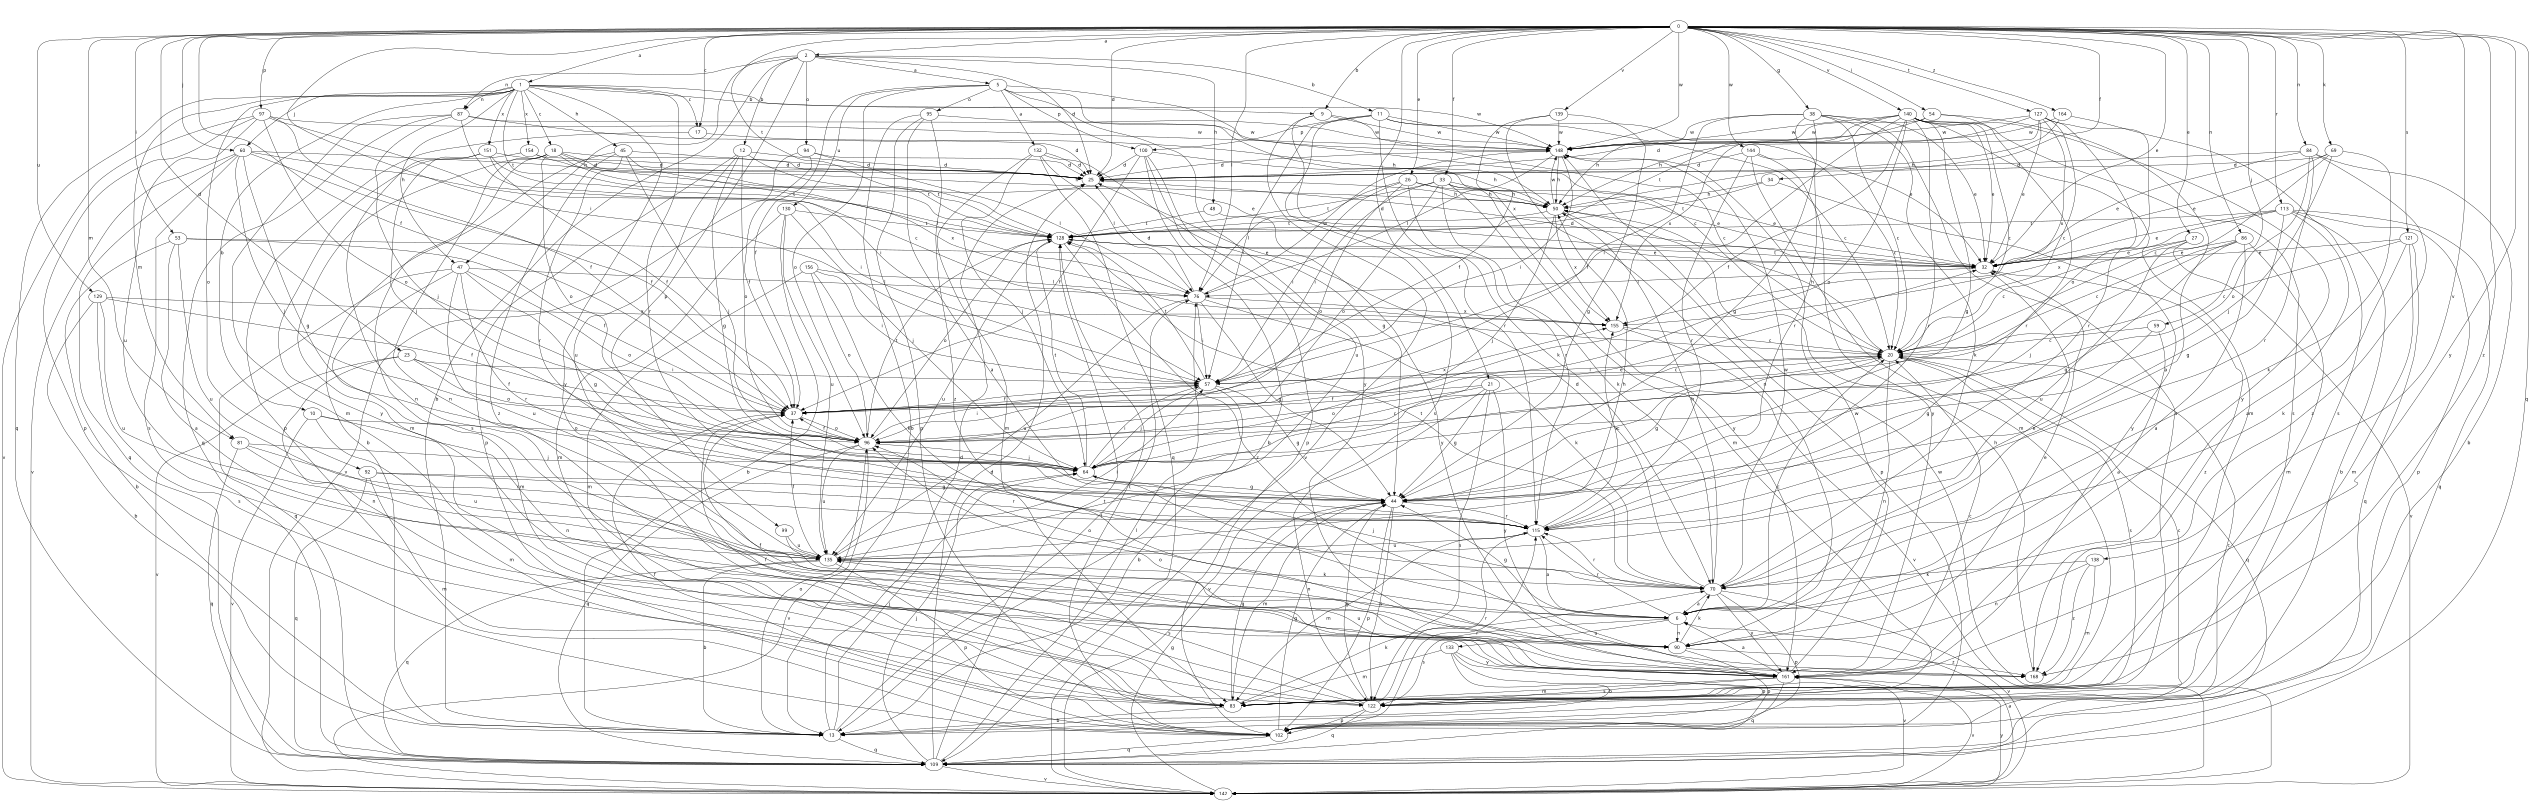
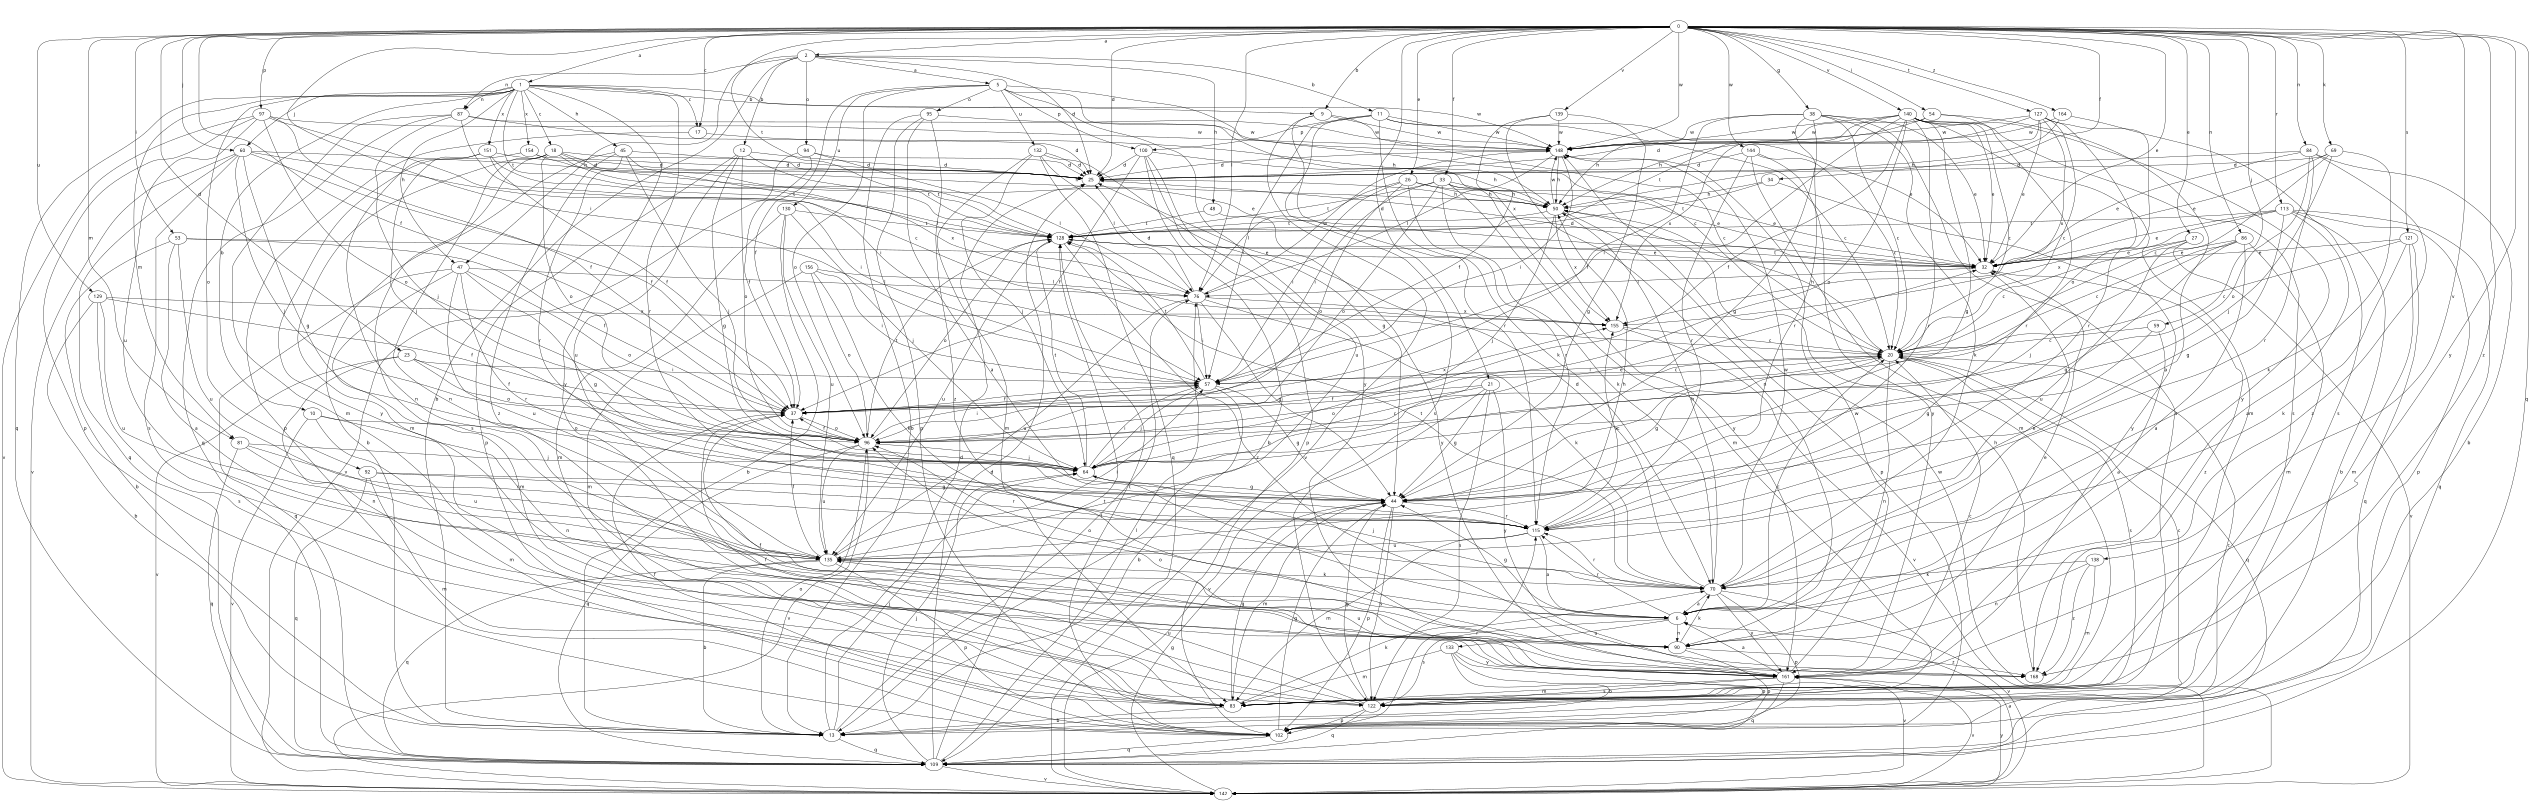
edge "5" -> "132": label "a" -> "u"
node "99": removed
edge "122" -> "115": removed, label "r"
edge "122" -> "135": label "s" -> "u"
